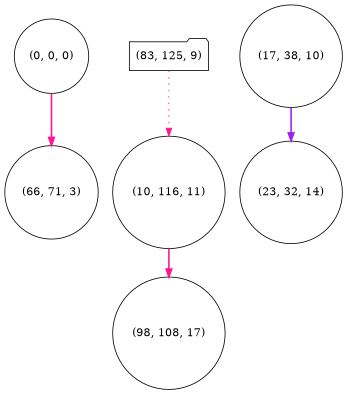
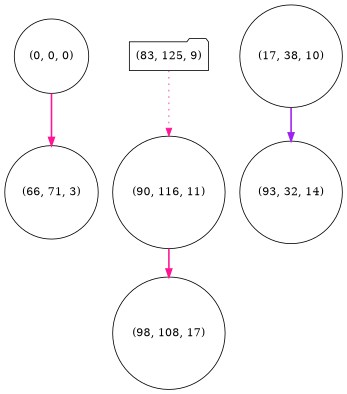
node "(10, 116, 11)": label "(10, 116, 11)" -> "(90, 116, 11)"
node "(23, 32, 14)": label "(23, 32, 14)" -> "(93, 32, 14)"
